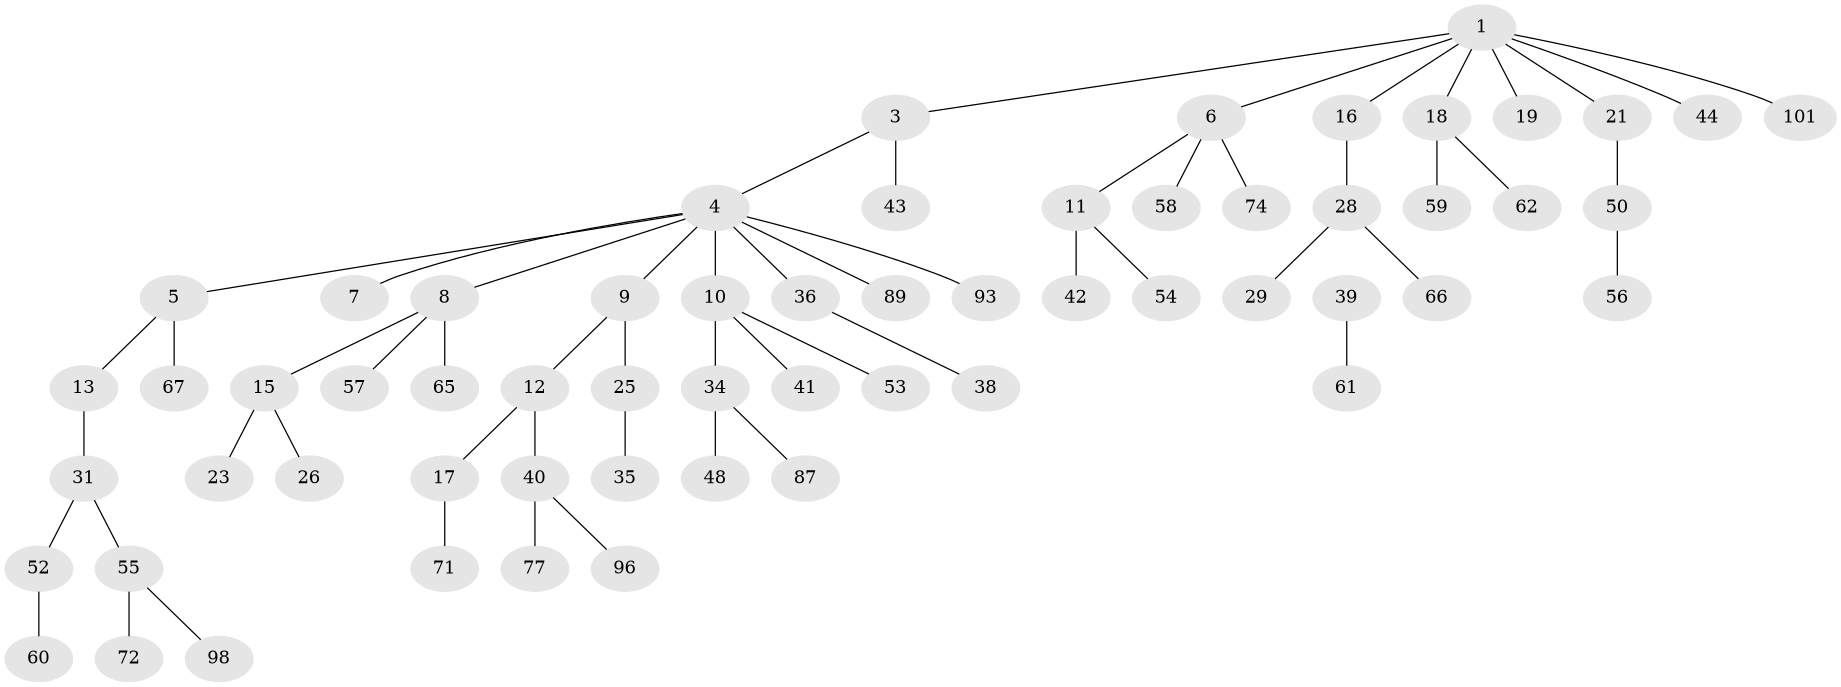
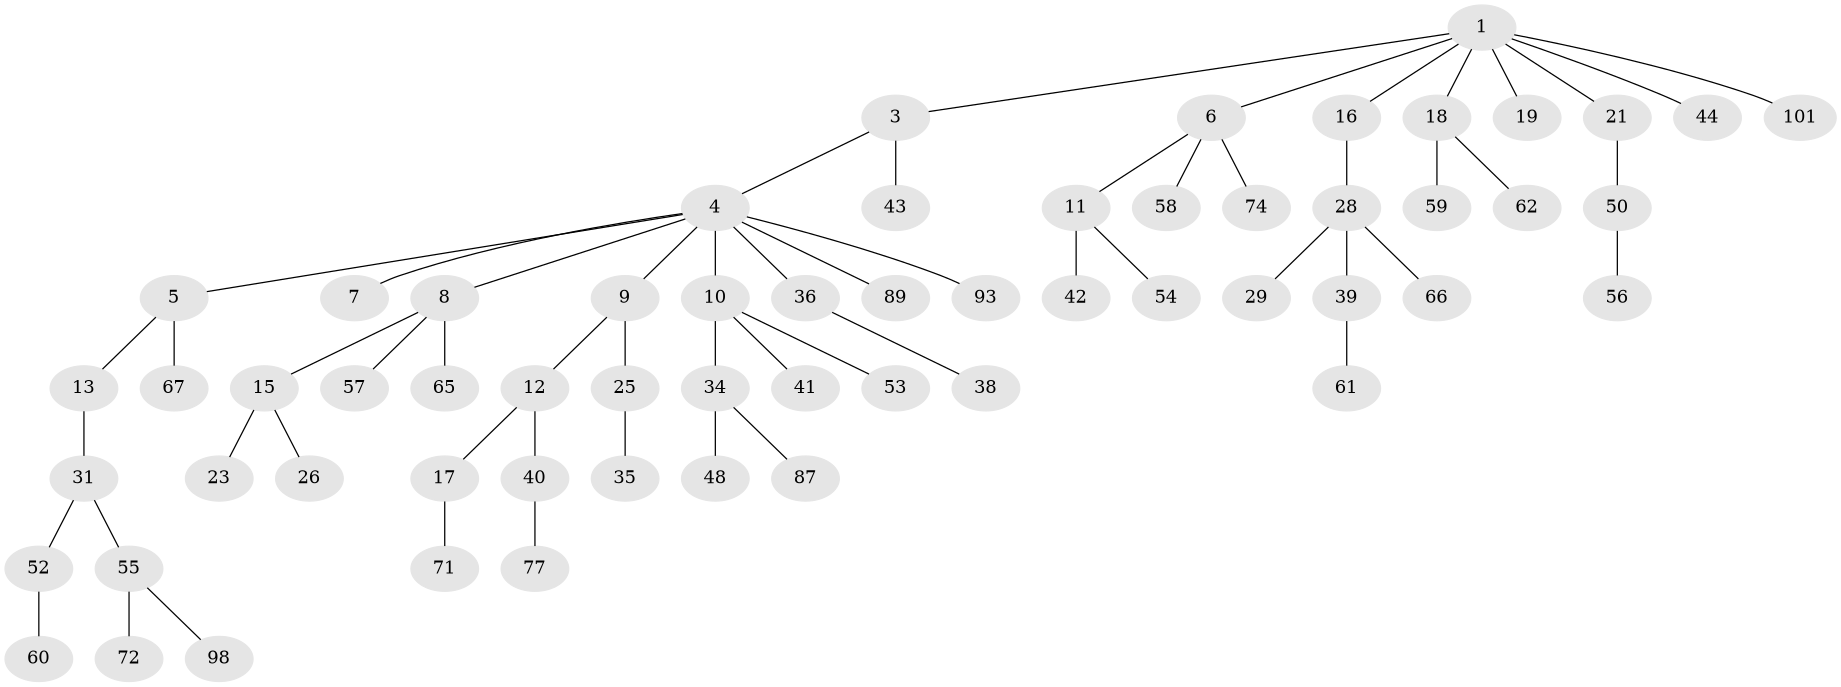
edge "28" -- "39": added
node "96": removed
